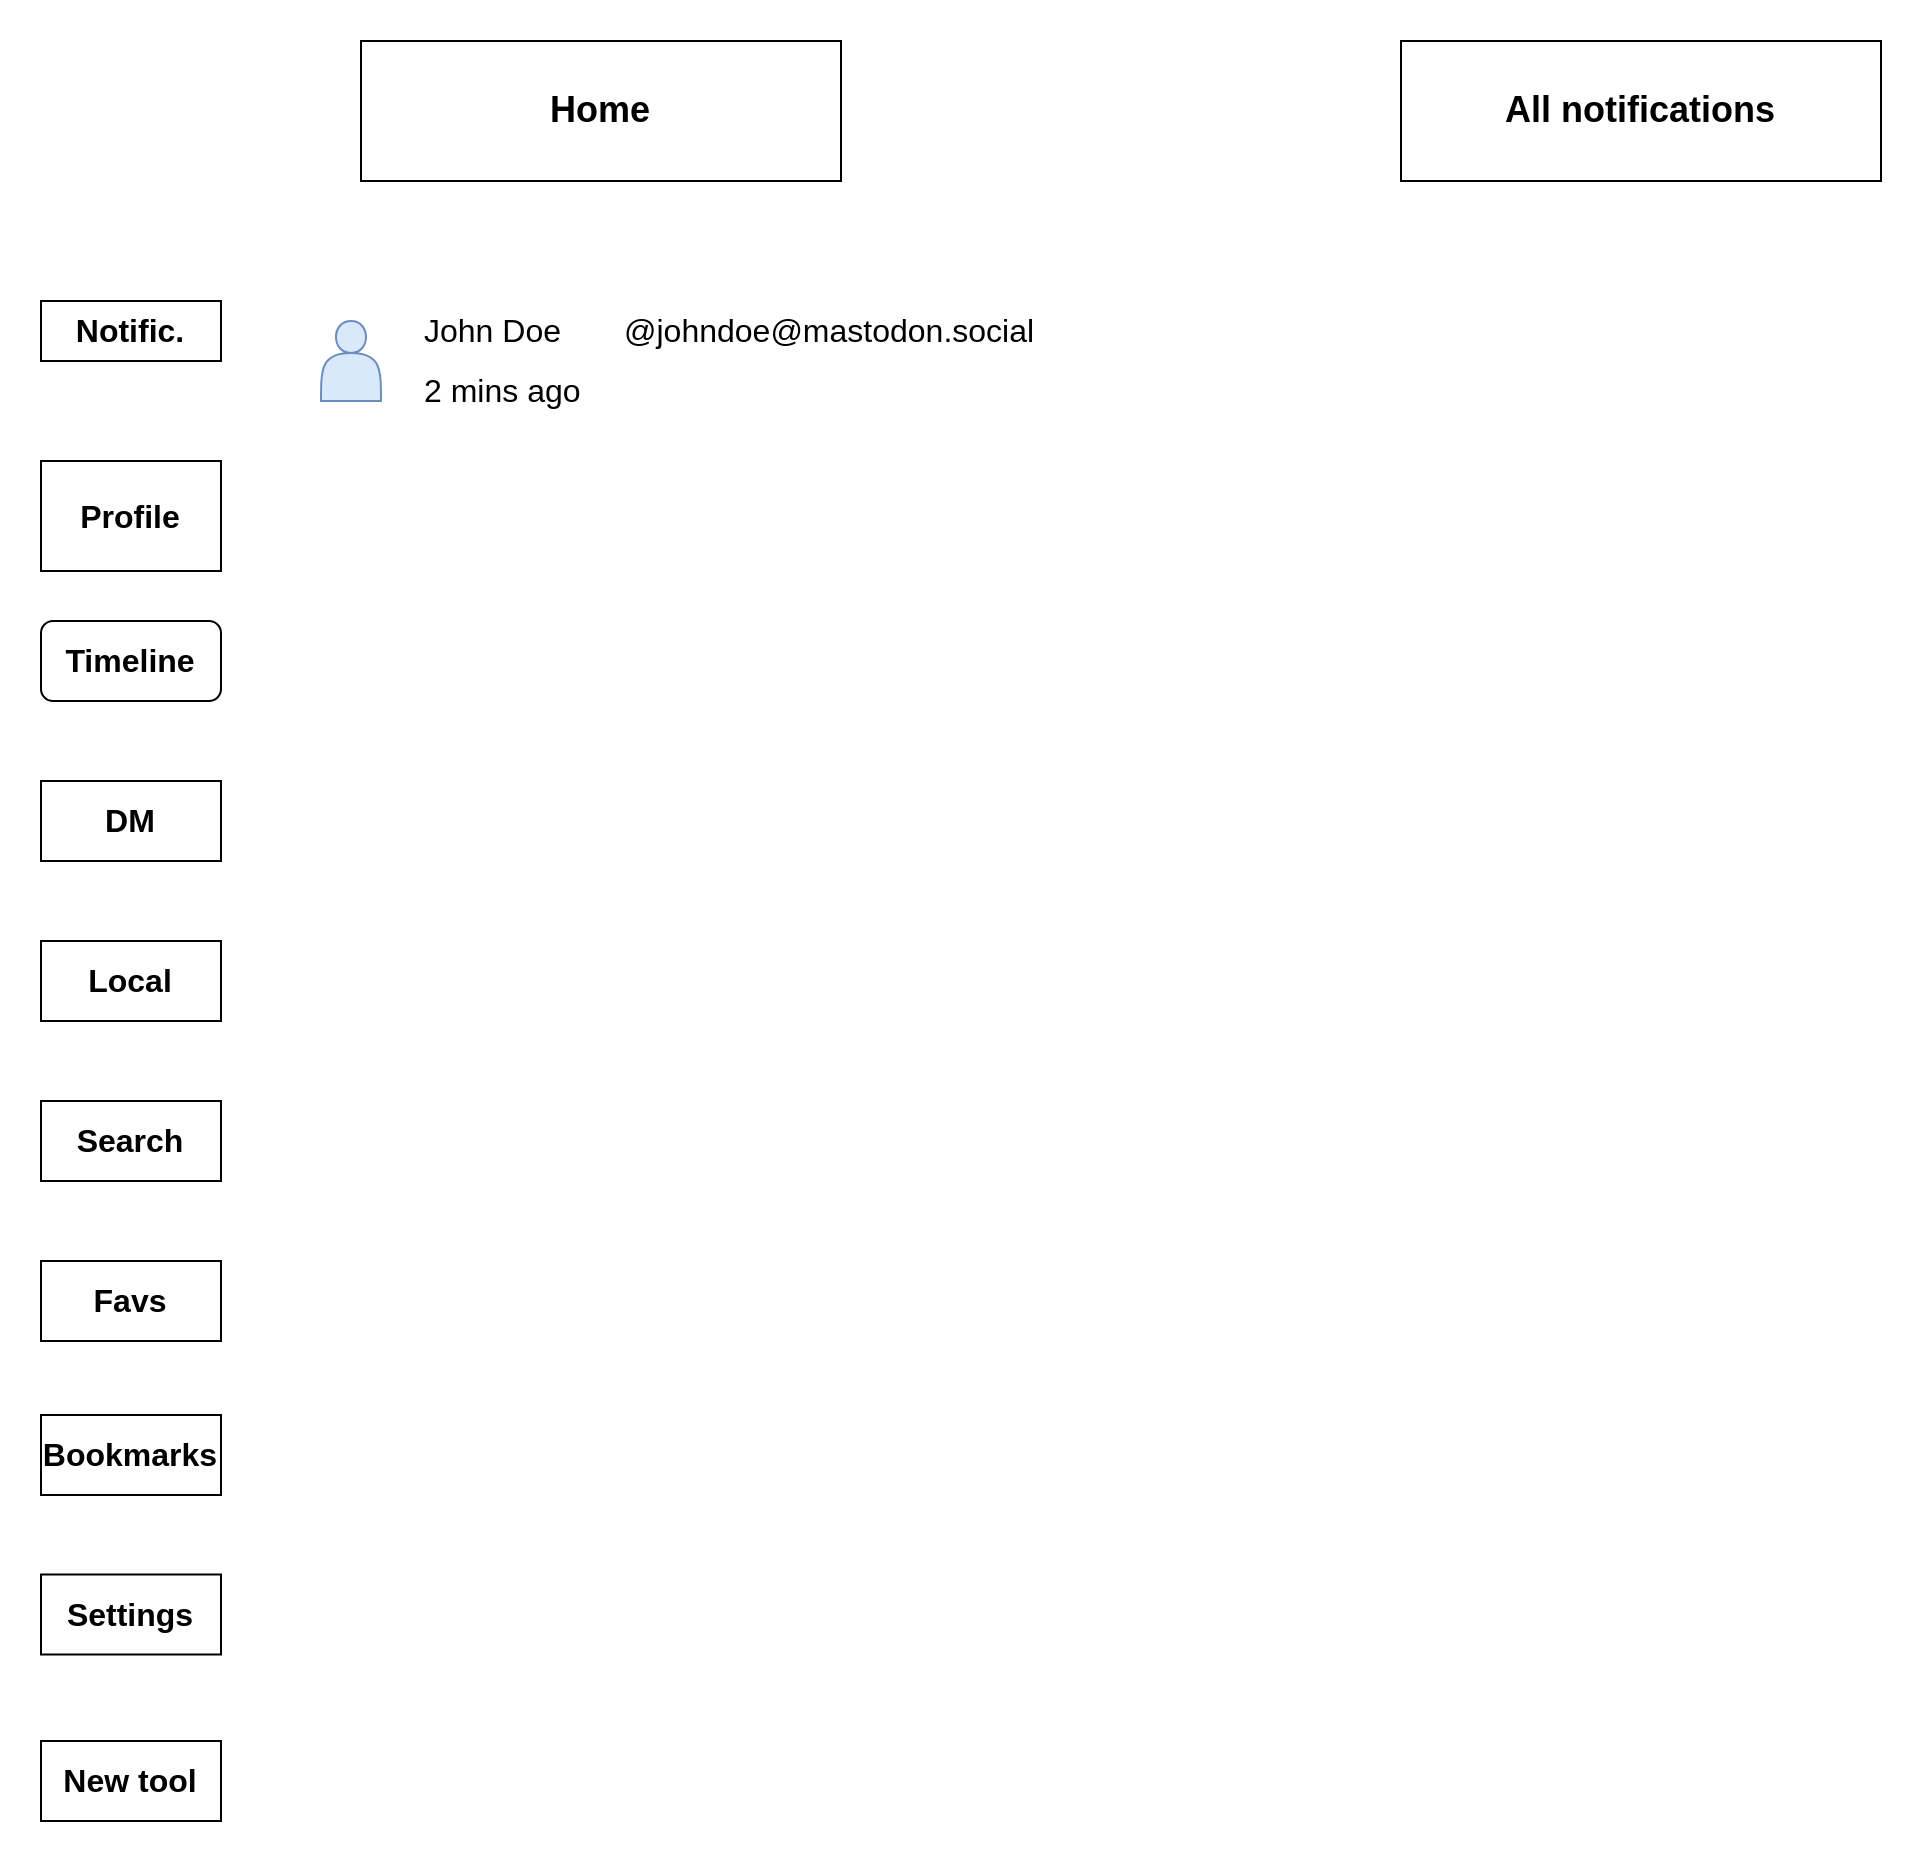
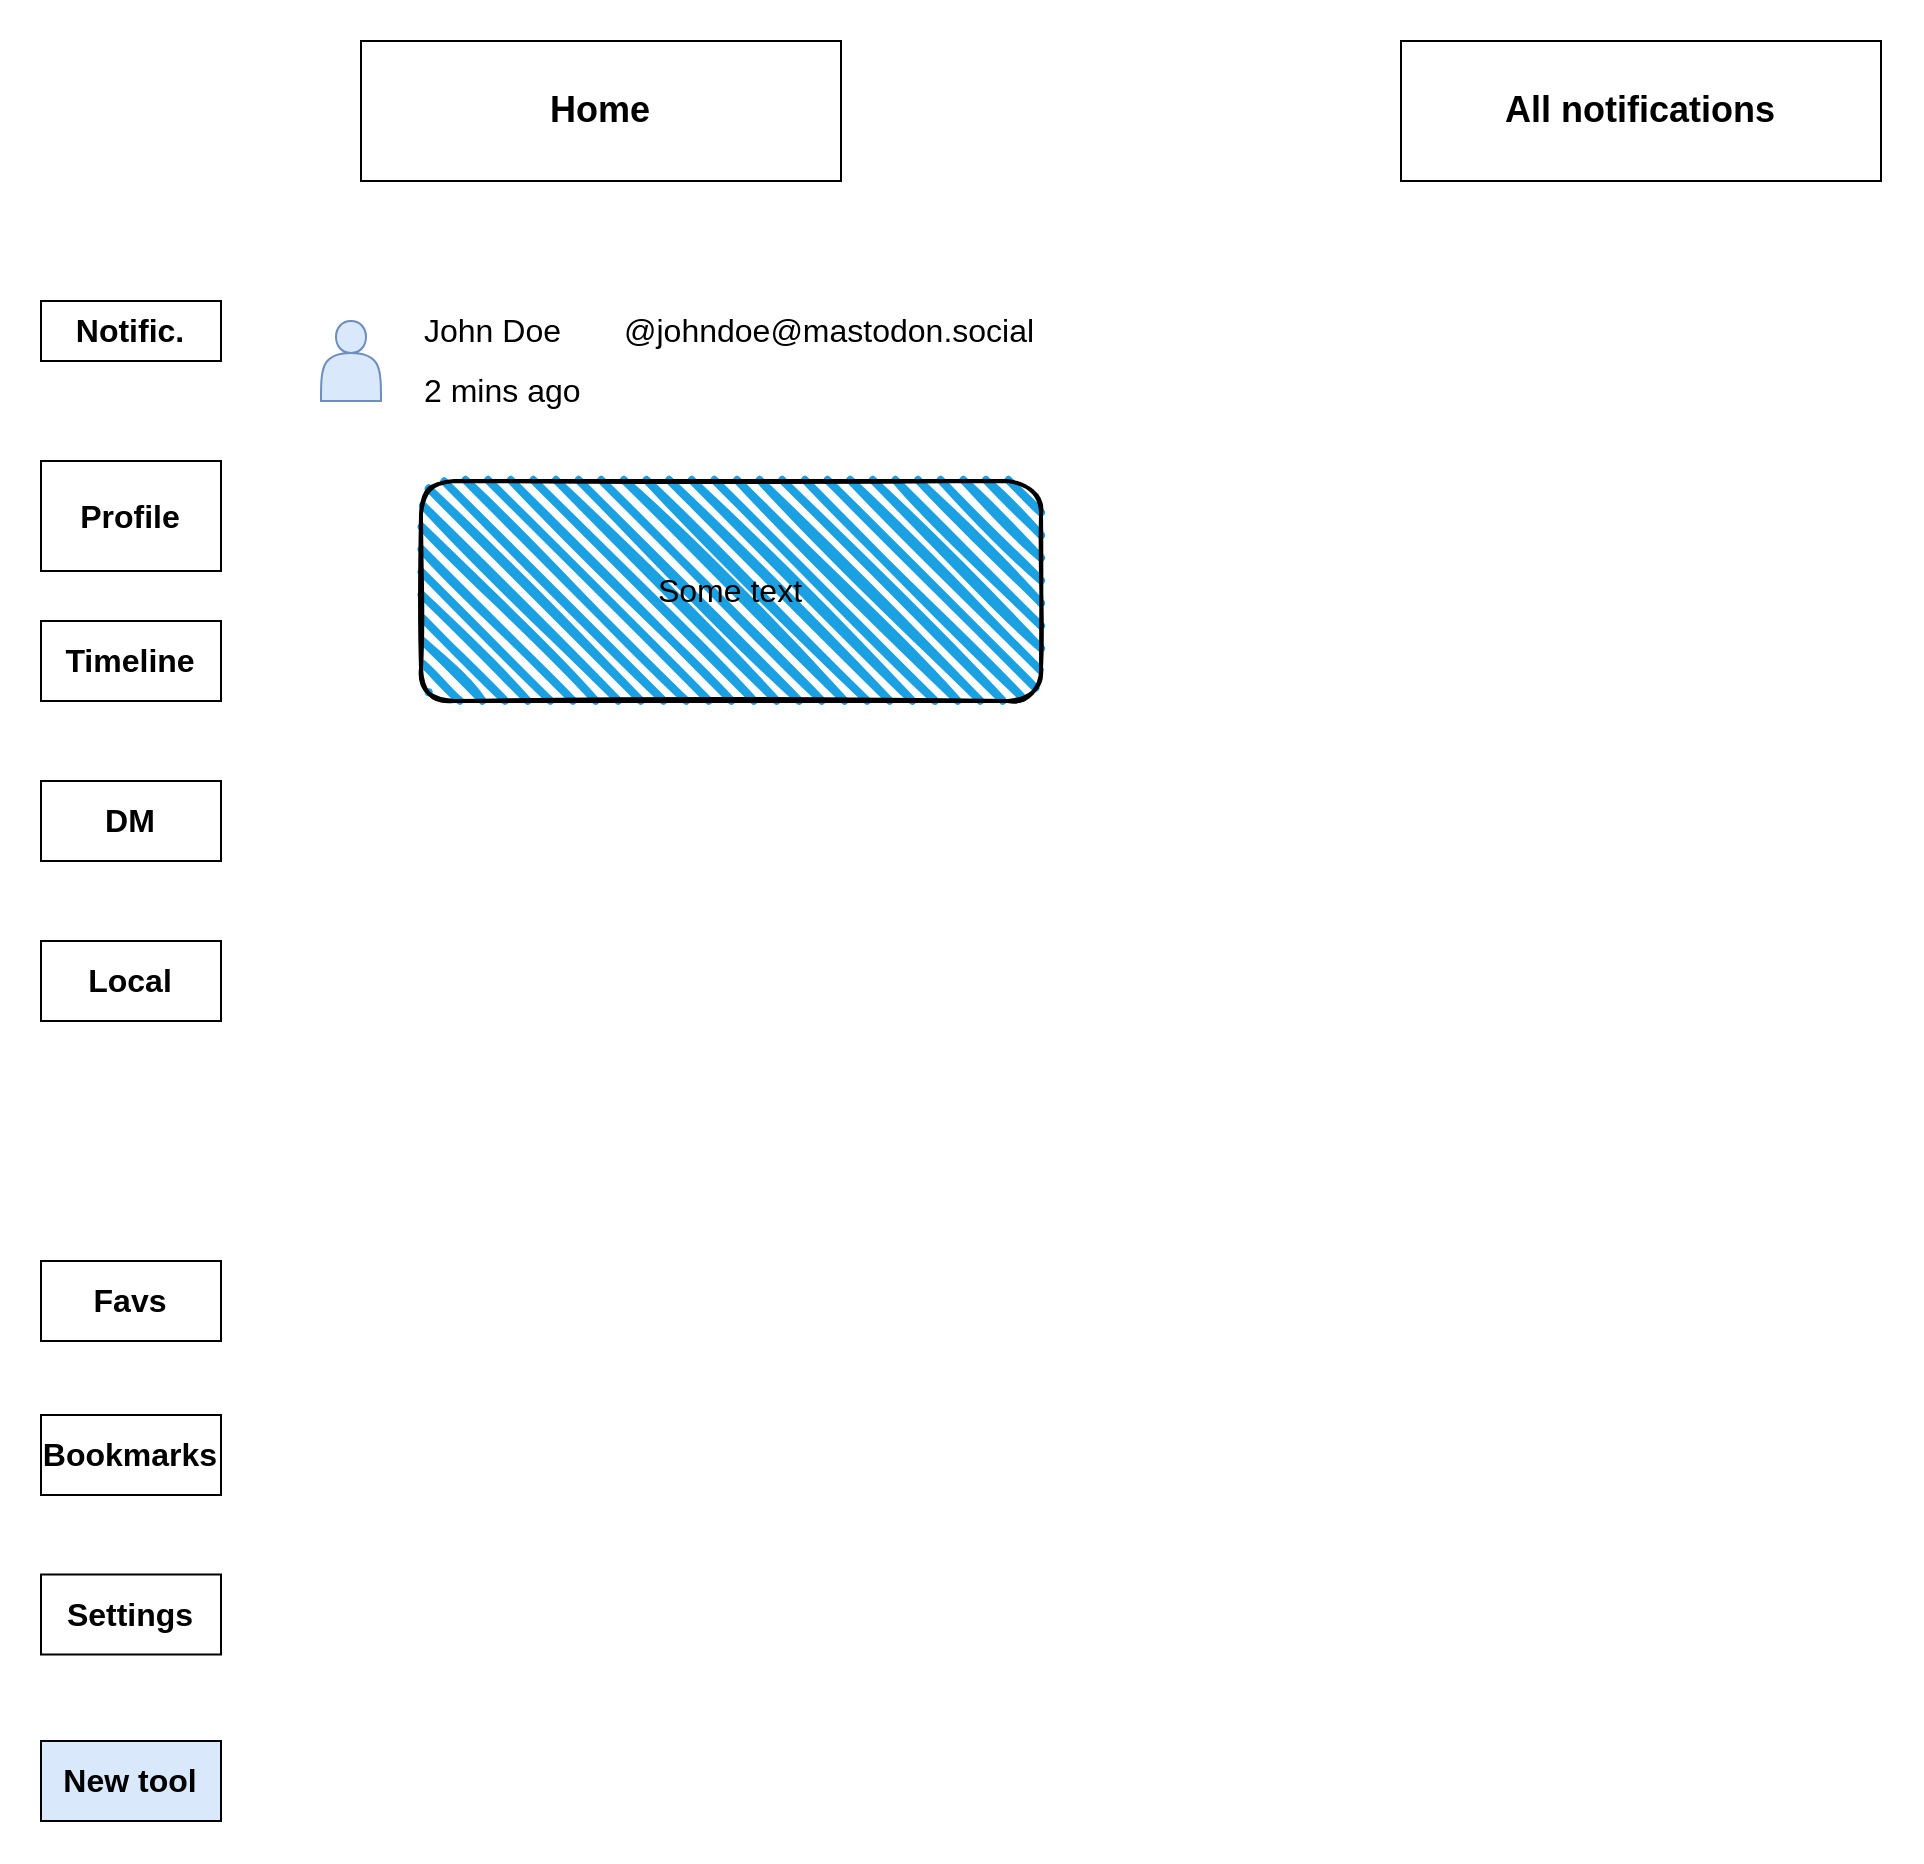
node "Some text": added
node "Timeline": shape rounded rectangle -> rectangle
node "Search": removed
node "New tool": fillcolor #ffffff -> #dae8fc
